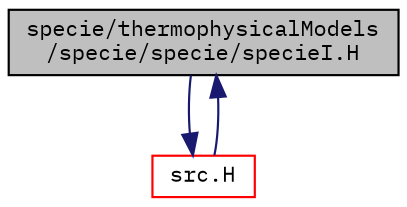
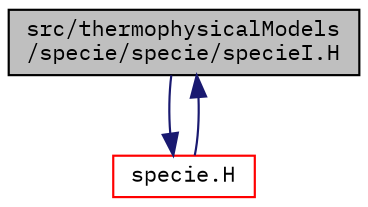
node "specie/thermophysicalModels /specie/specie/specieI.H": label "specie/thermophysicalModels /specie/specie/specieI.H" -> "src/thermophysicalModels /specie/specie/specieI.H"
node "src.H": label "src.H" -> "specie.H"
